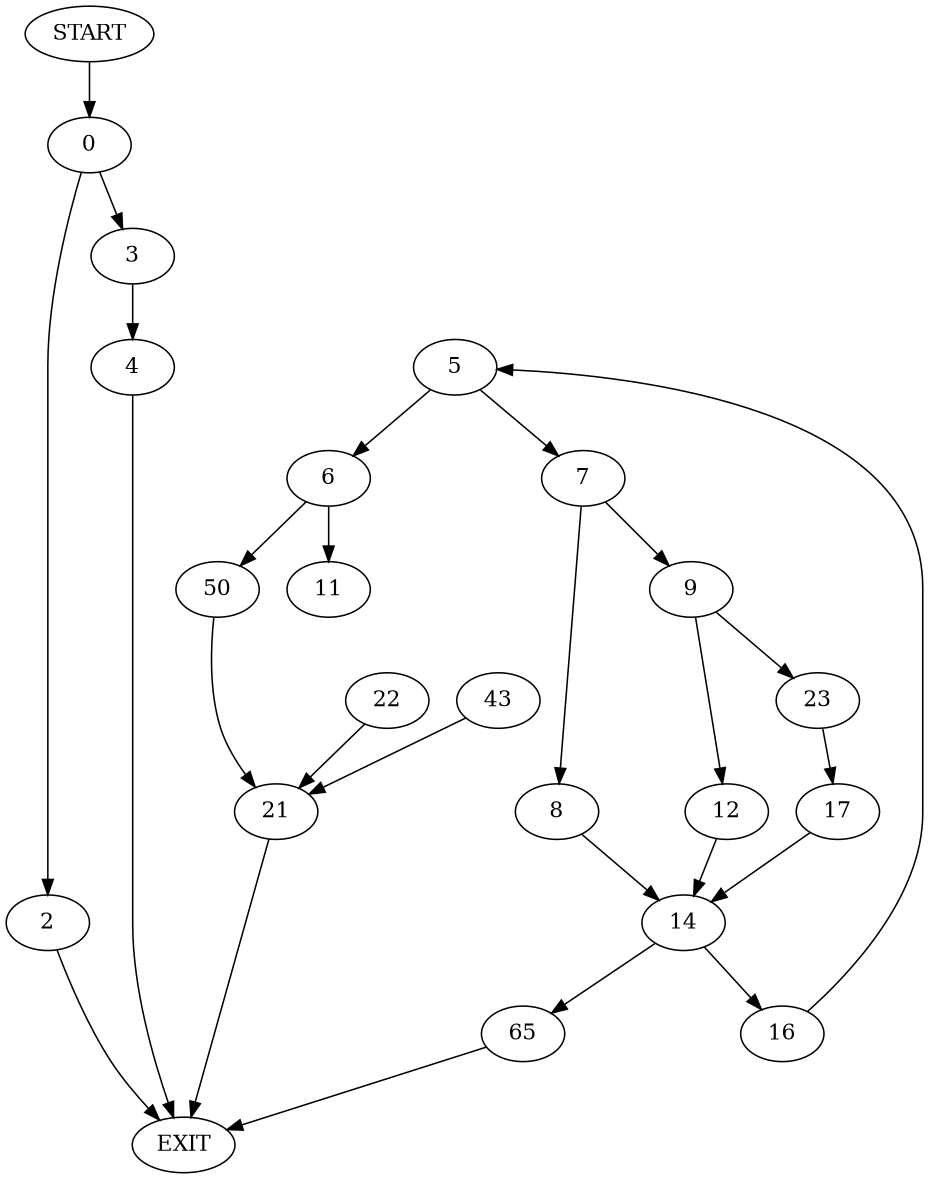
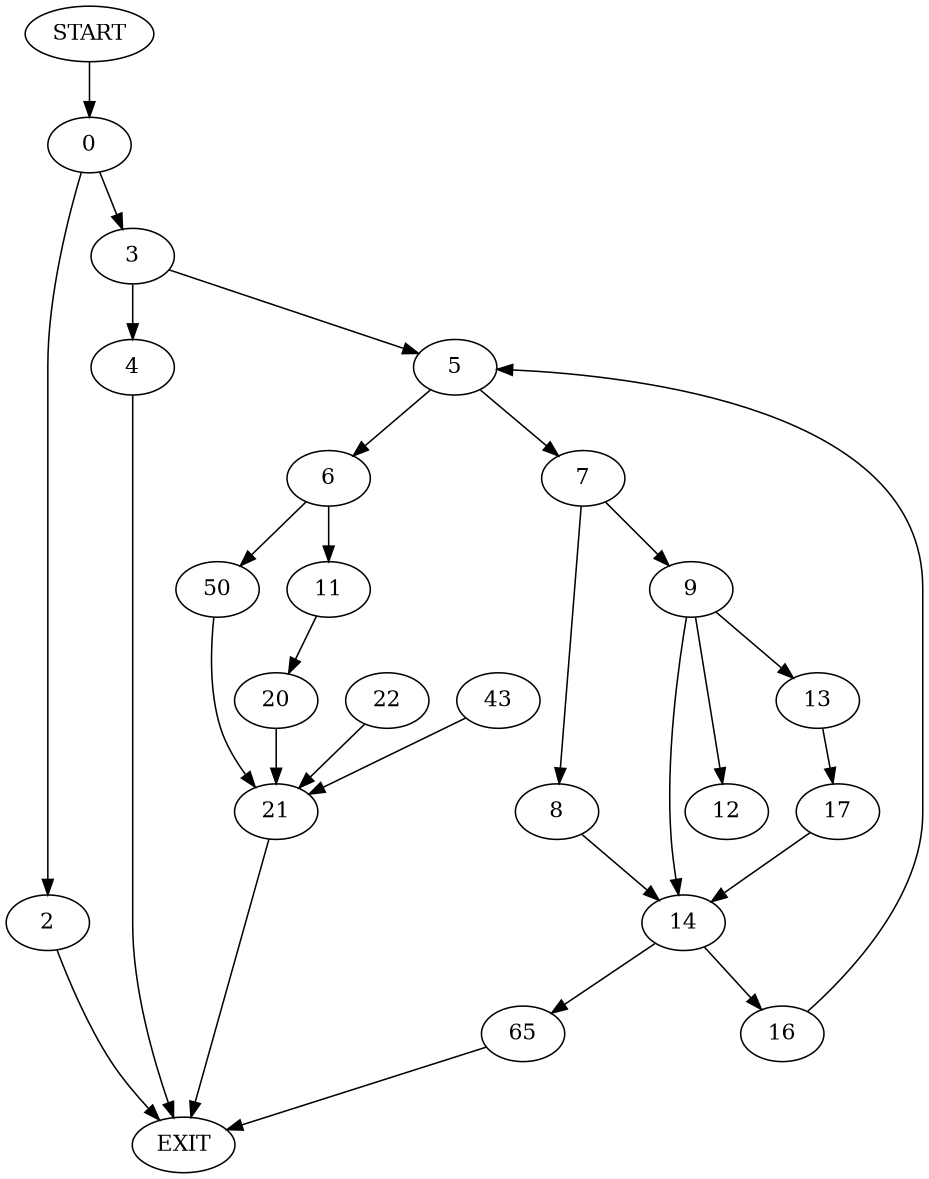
edge "3" -> "5": added
node "20": added
node "23": label "23" -> "13"
edge "12" -> "14": now "9" -> "14"
